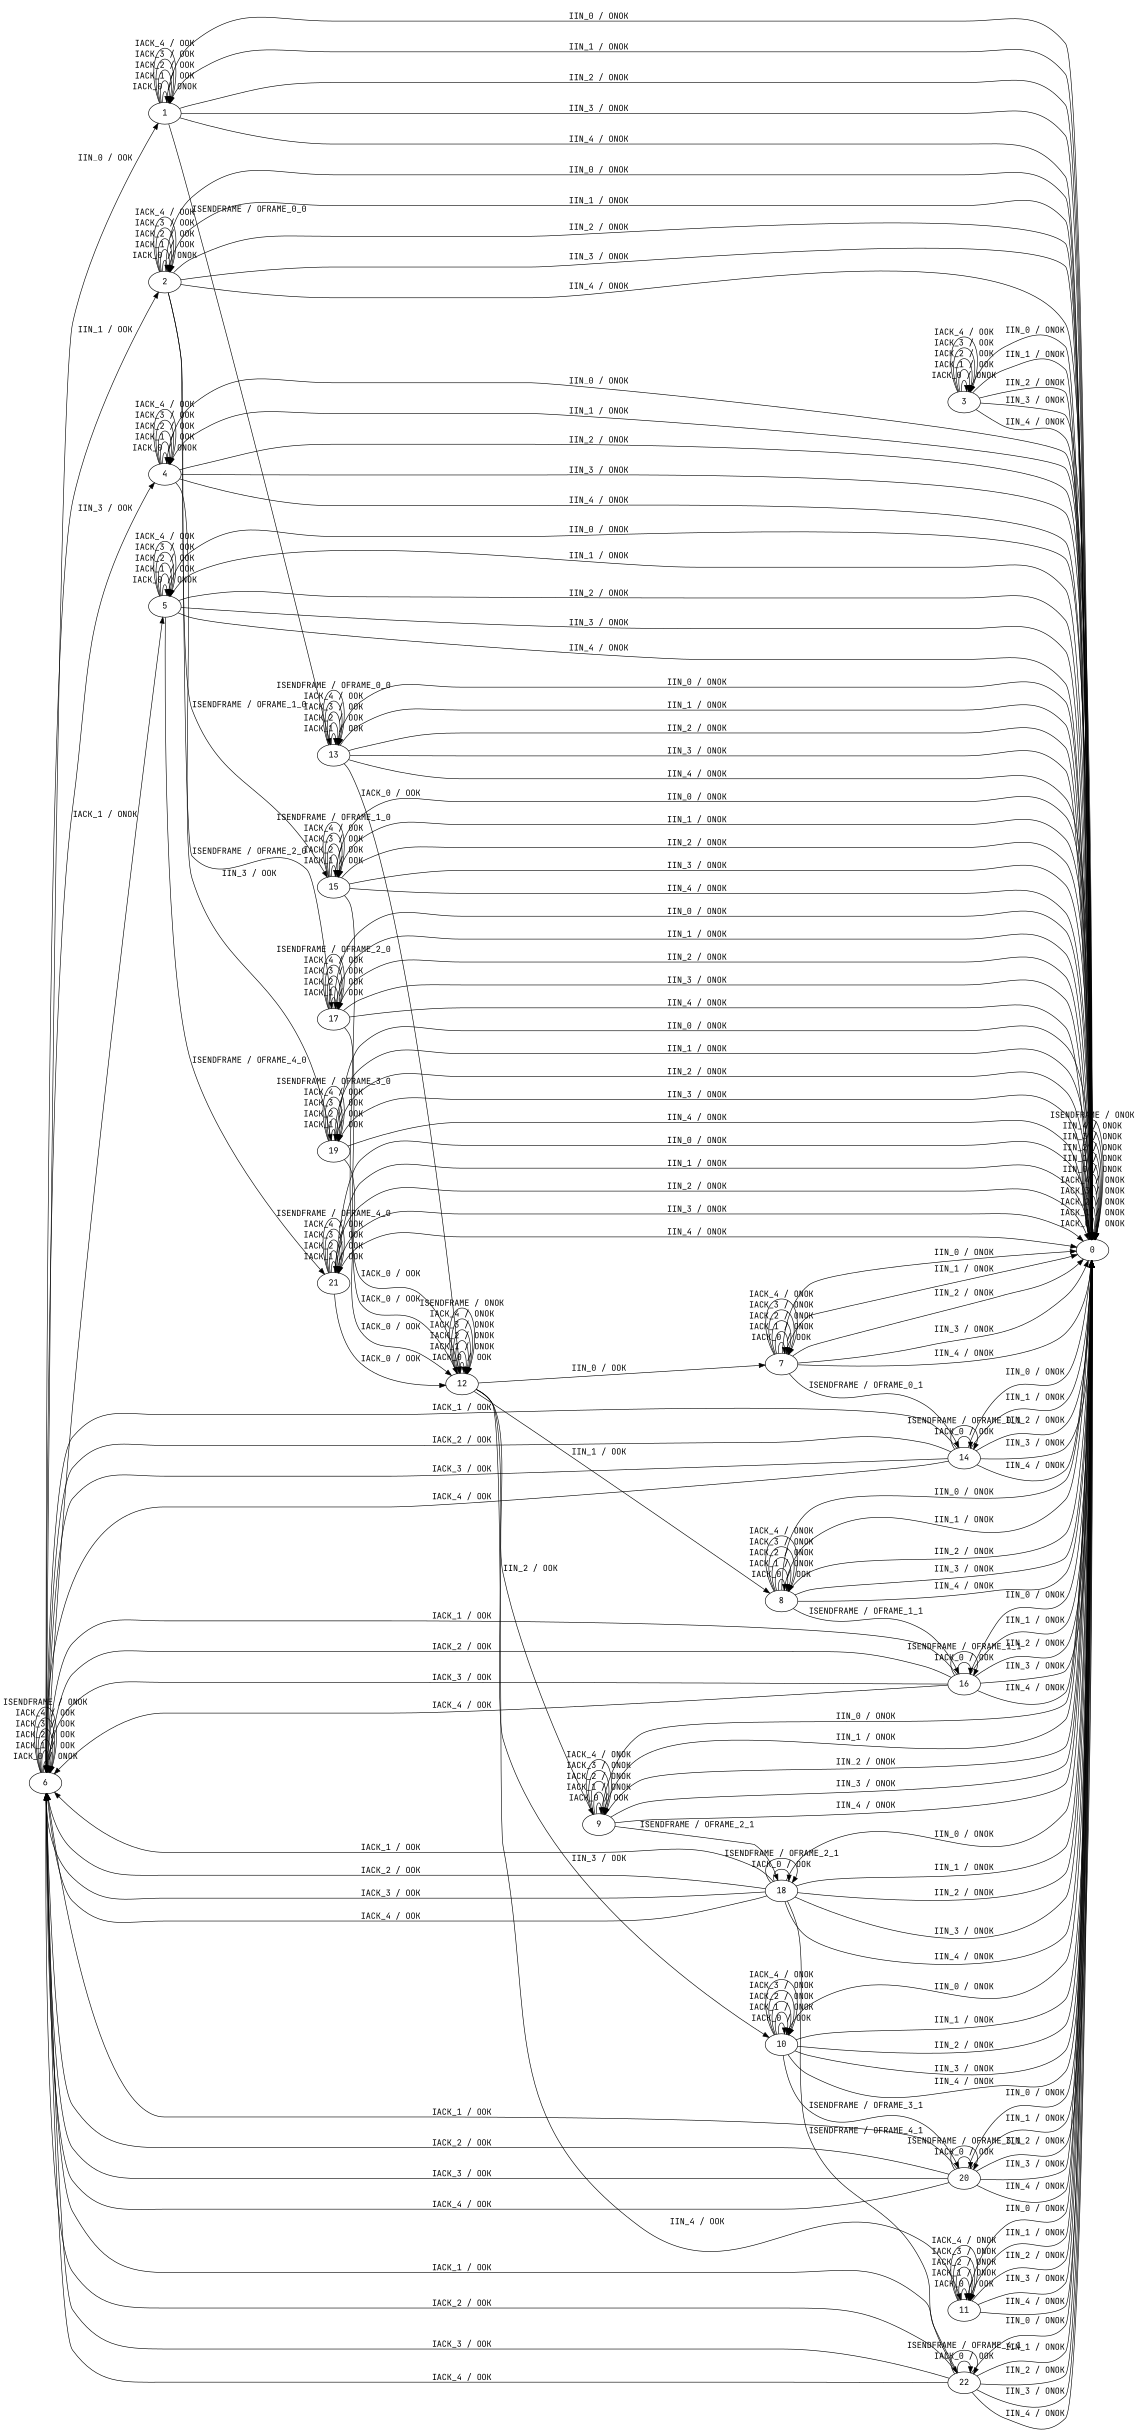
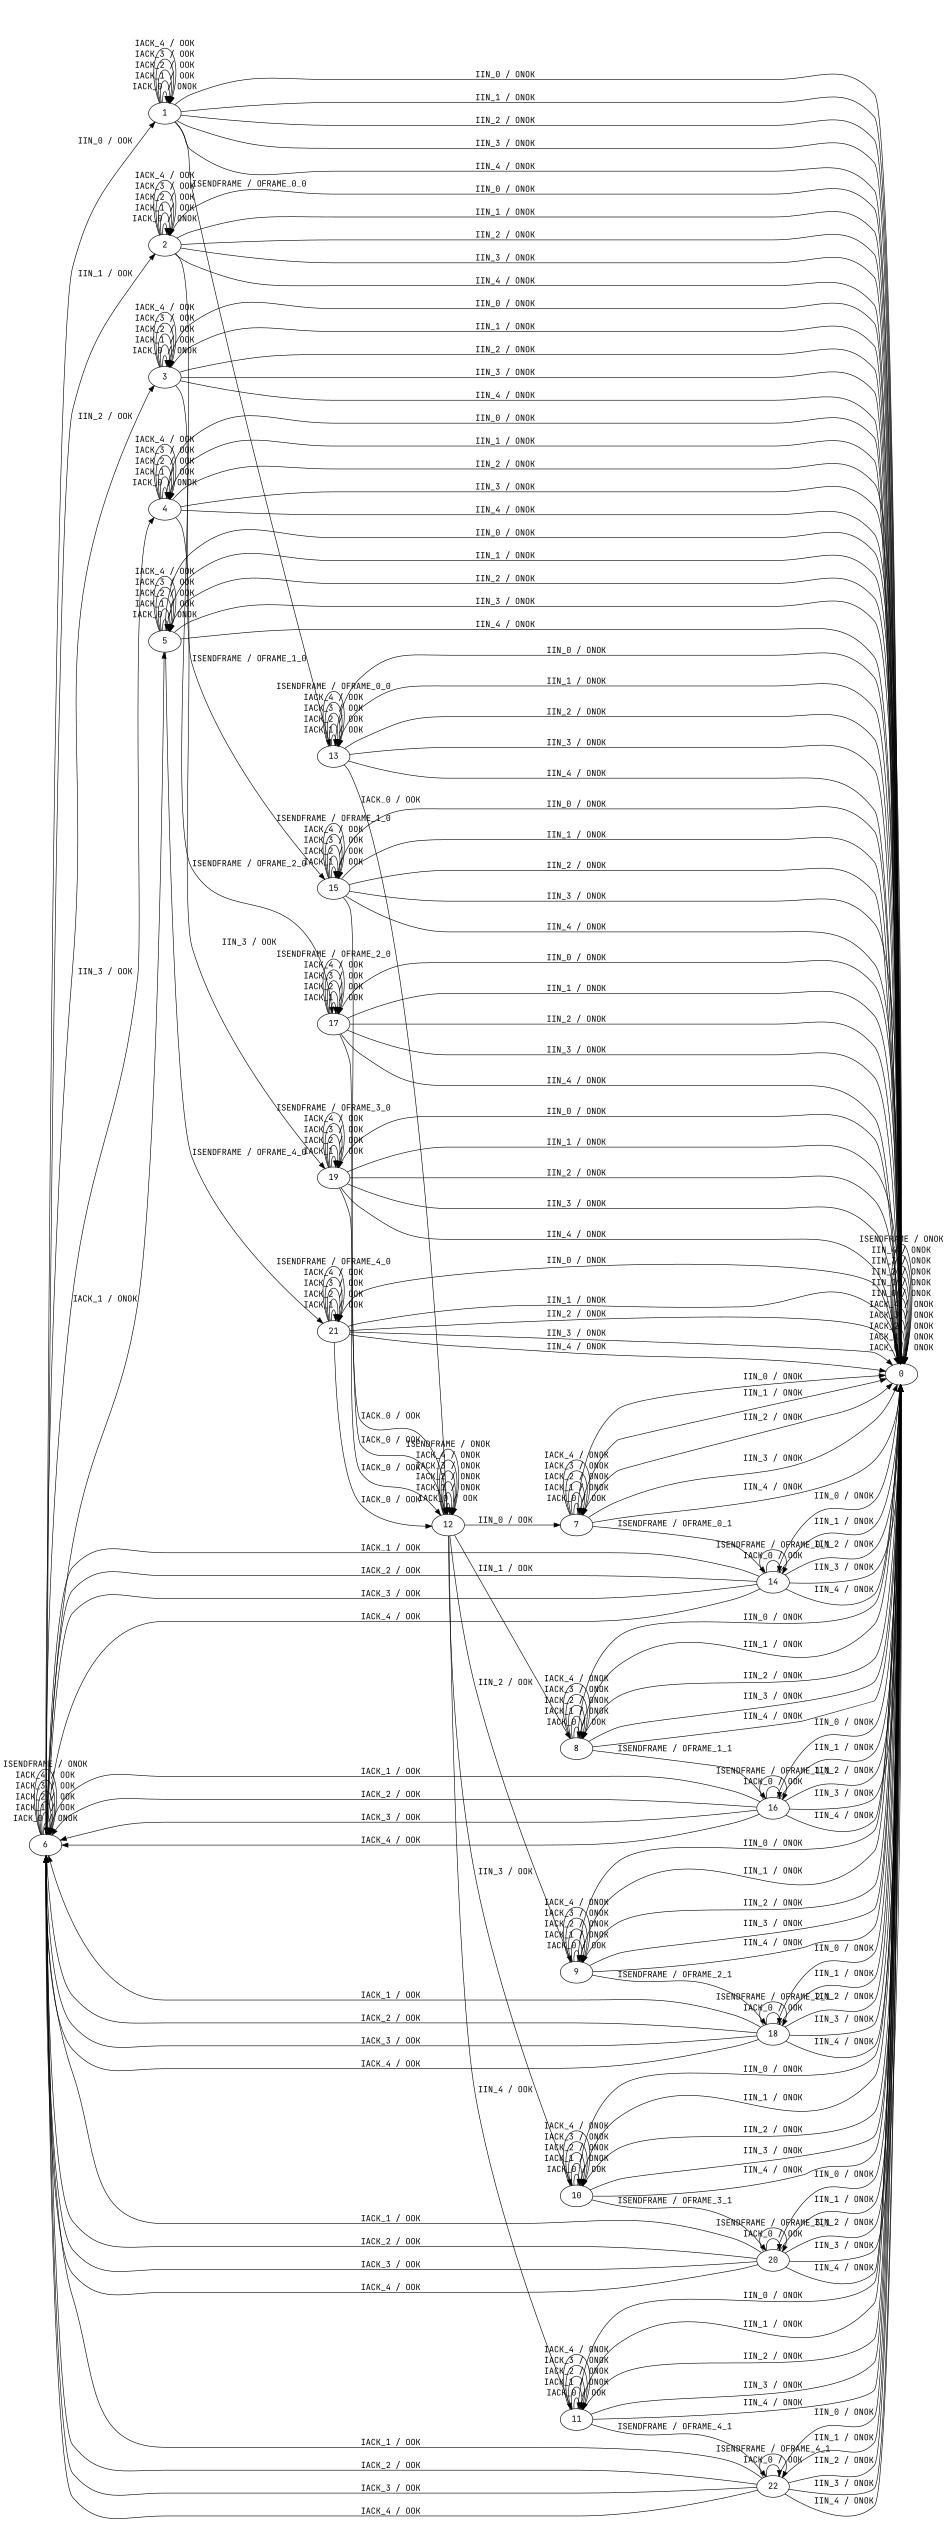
edge "2" -> "17": now "3" -> "17"
edge "6" -> "3": added, label "IIN_2 / OOK"
edge "18" -> "22": now "11" -> "22"
